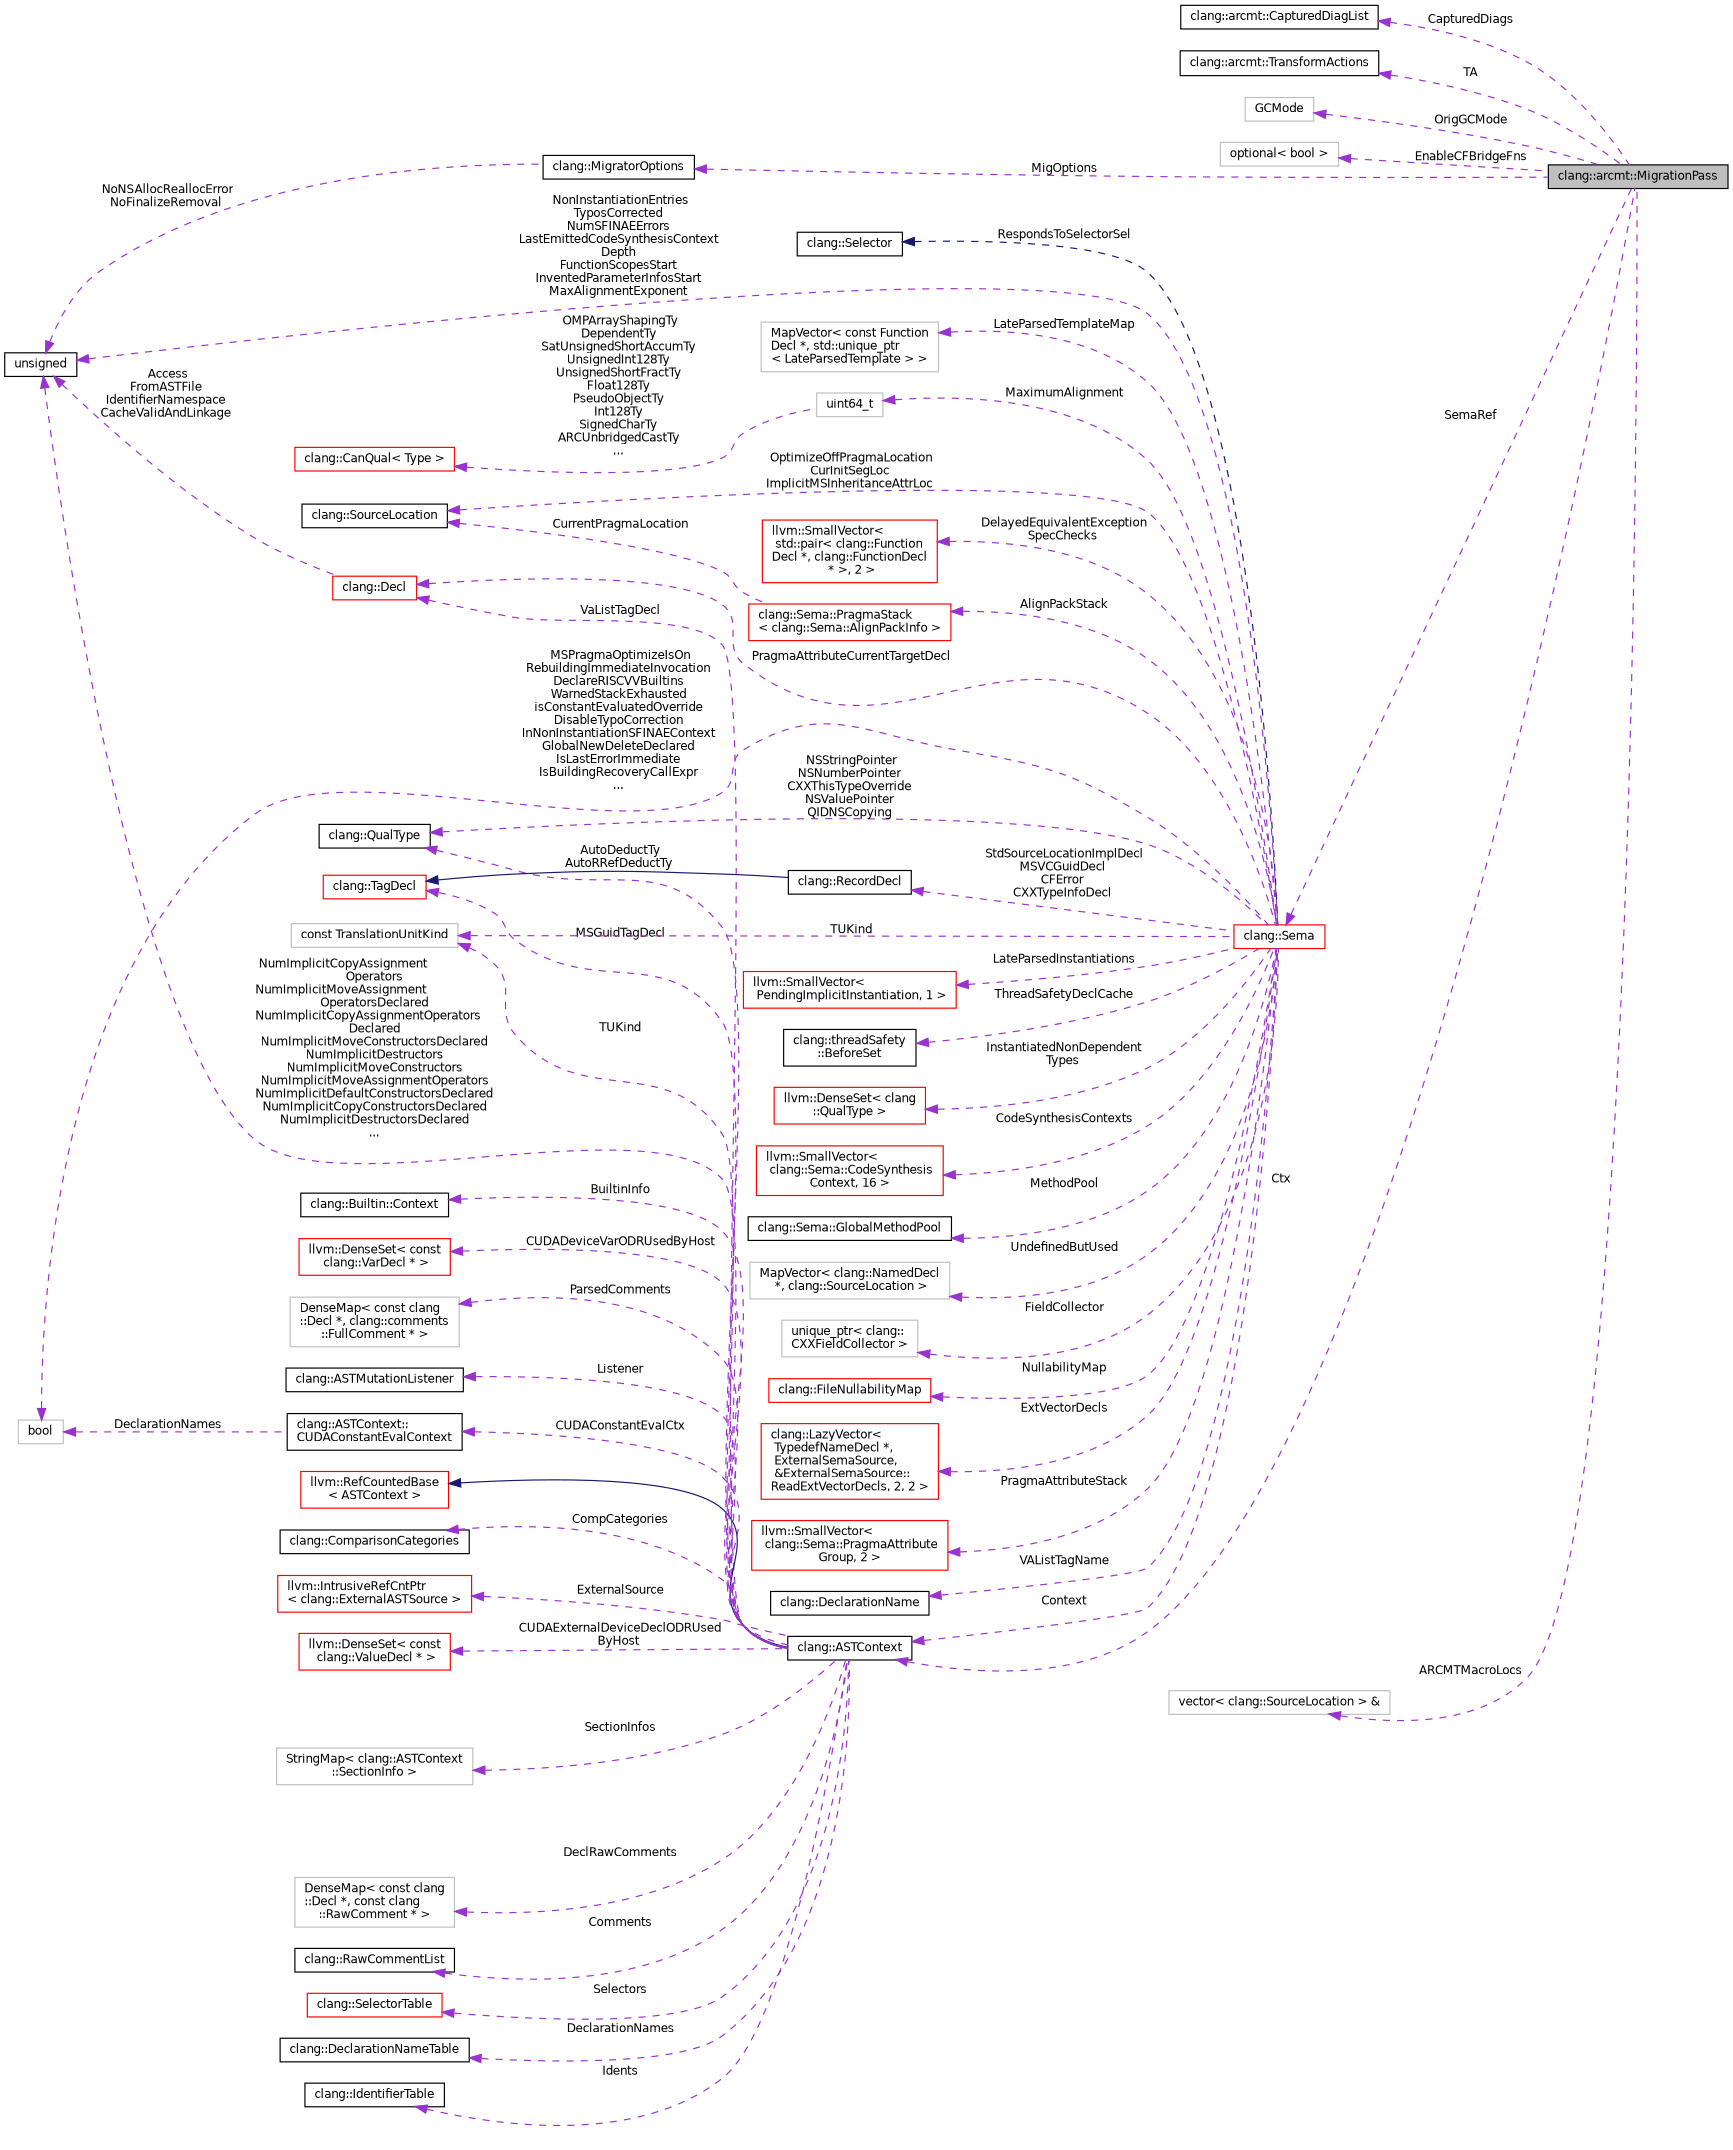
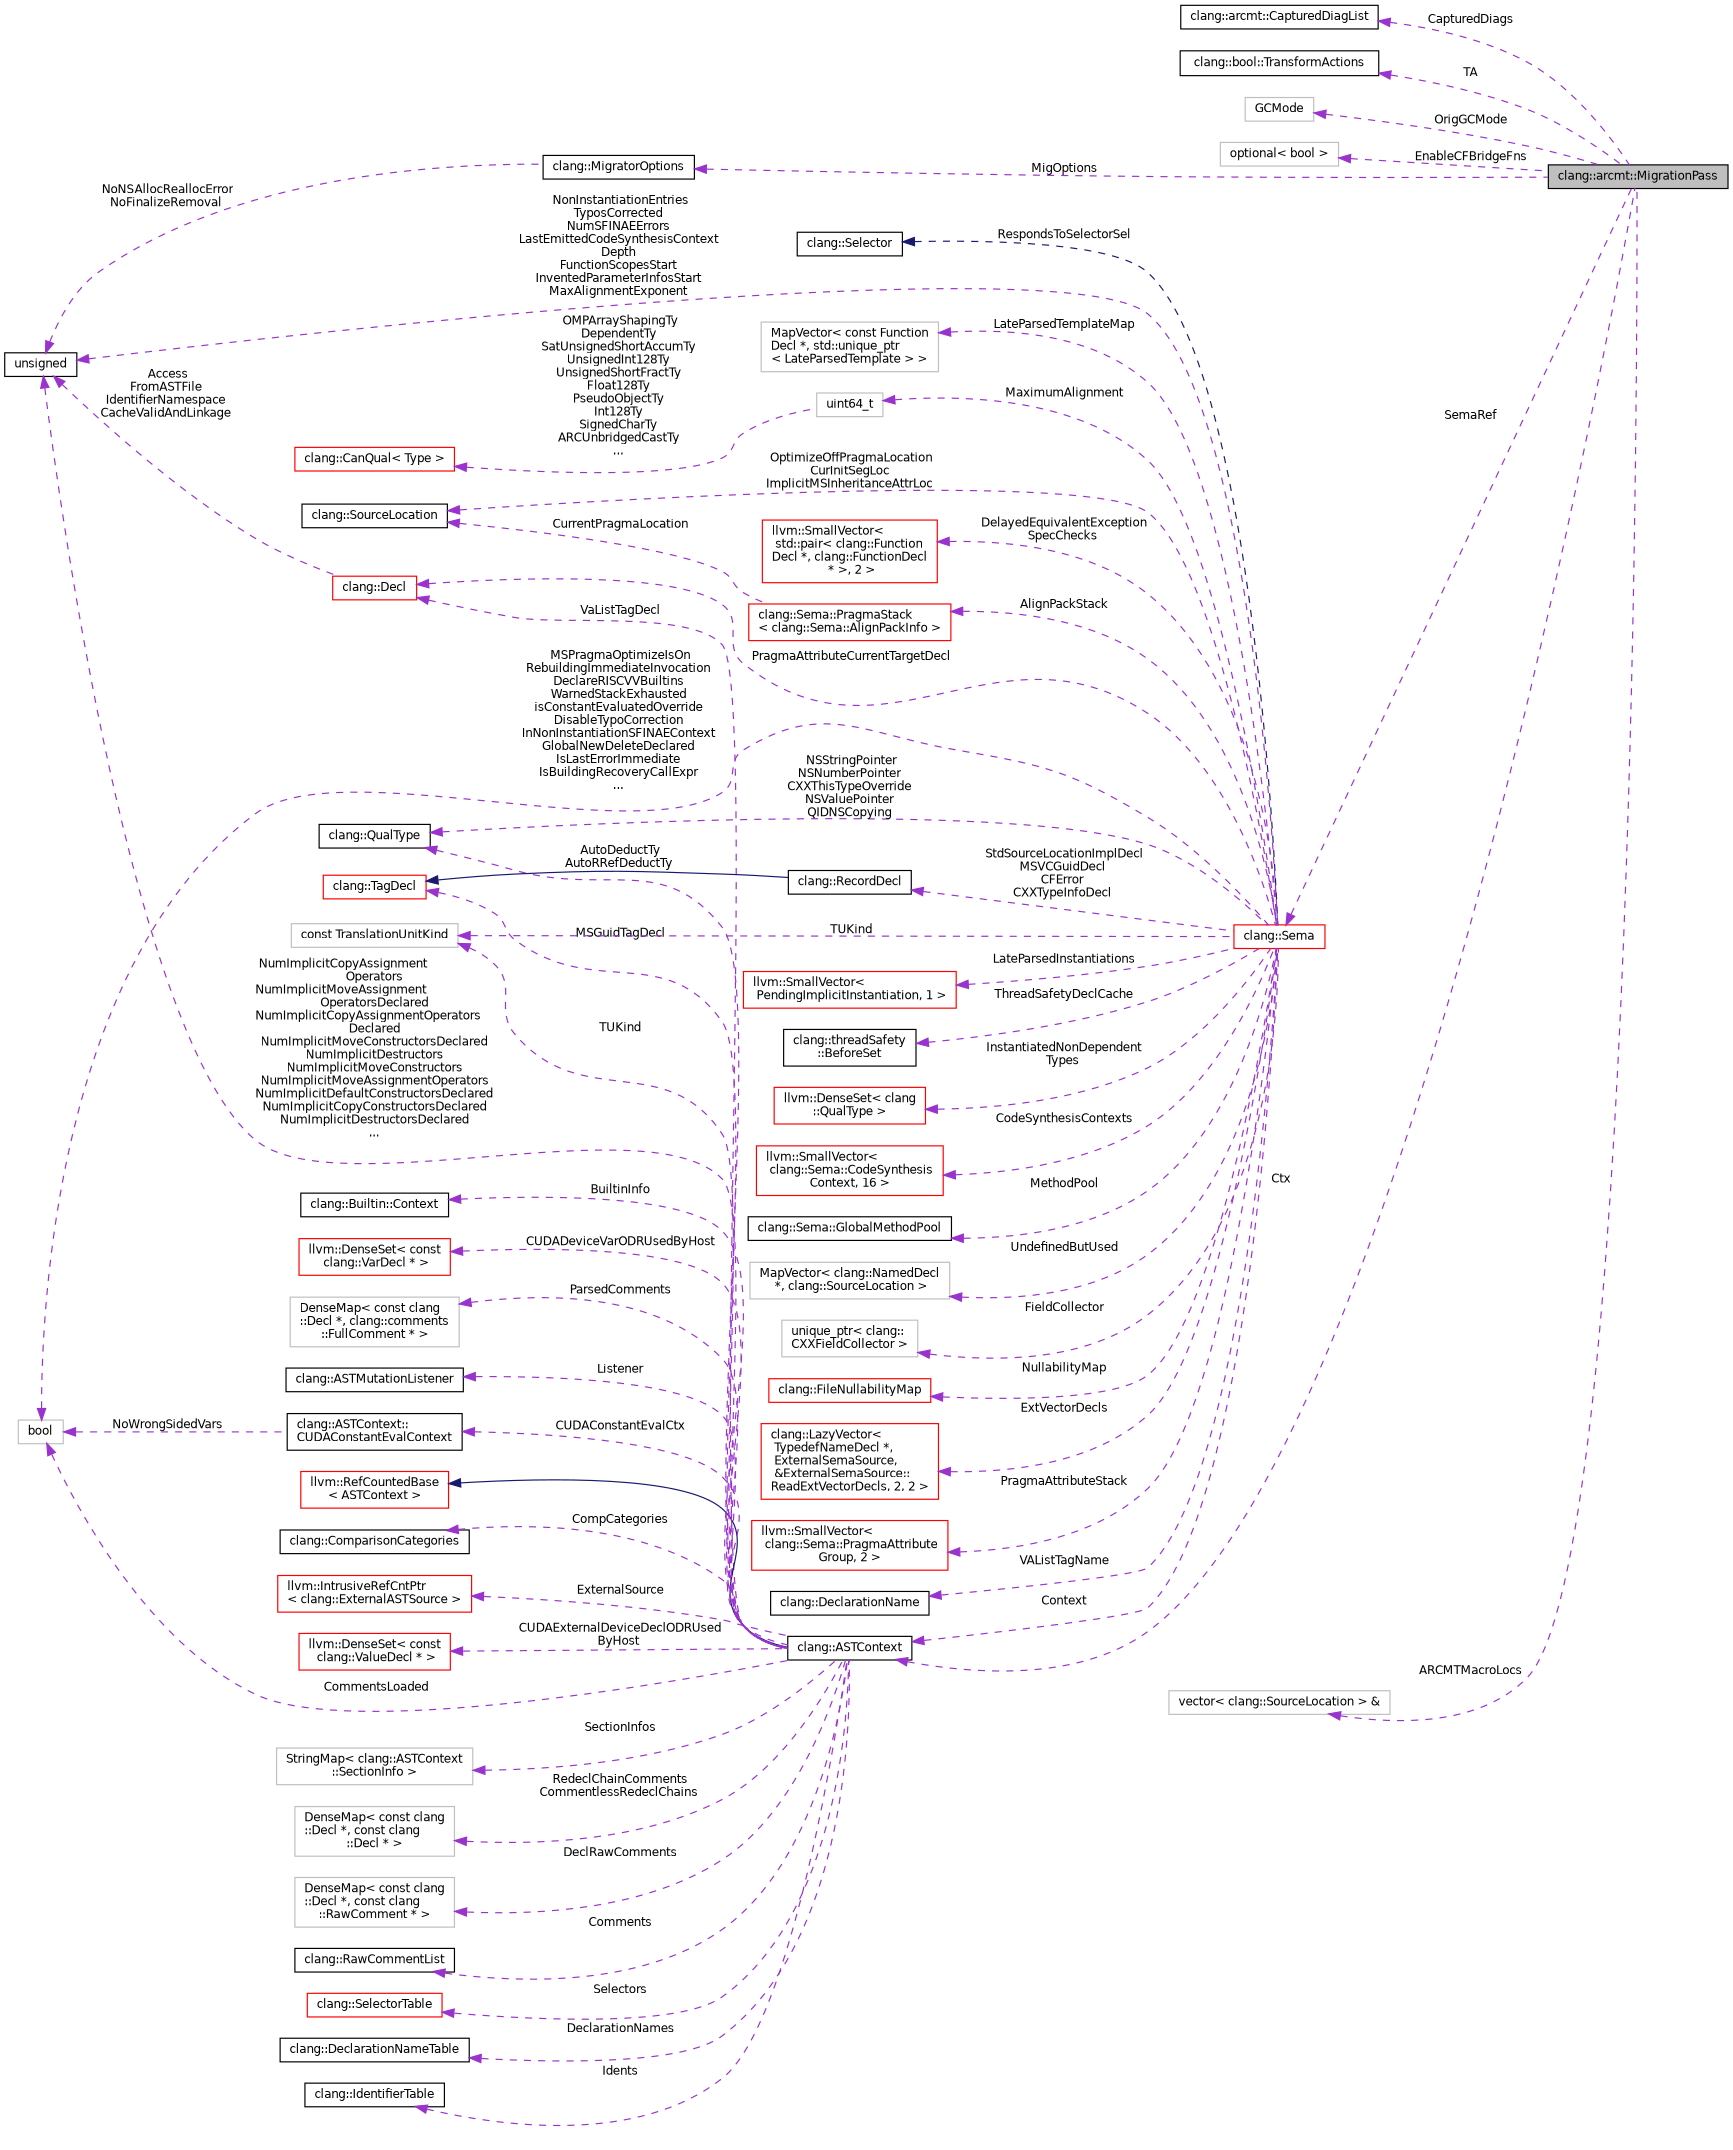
node "clang::arcmt::TransformActions": label "clang::arcmt::TransformActions" -> "clang::bool::TransformActions"
edge "clang::ASTContext:: CUDAConstantEvalContext" -> "bool": label " DeclarationNames" -> " NoWrongSidedVars"
edge "clang::ASTContext" -> "bool": added, label "CommentsLoaded"
node "DenseMap< const clang ::Decl *, const clang ::Decl * >": added
